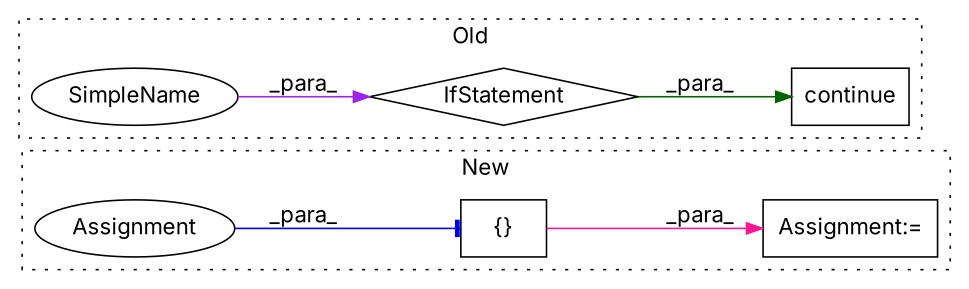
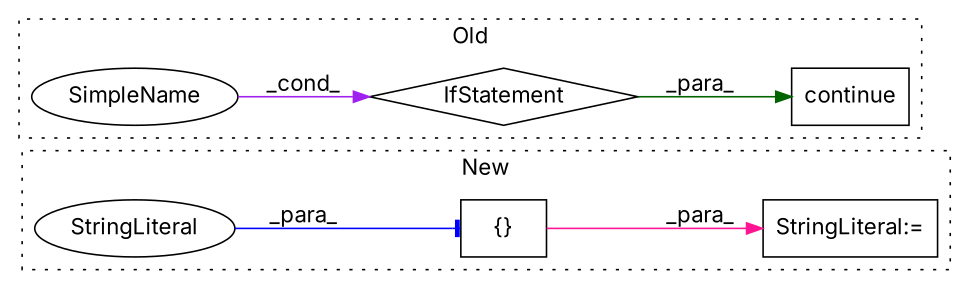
edge "SimpleName" -> "IfStatement": label "_para_" -> "_cond_"
node "Assignment": label "Assignment" -> "StringLiteral"
node "Assignment:=": label "Assignment:=" -> "StringLiteral:="
